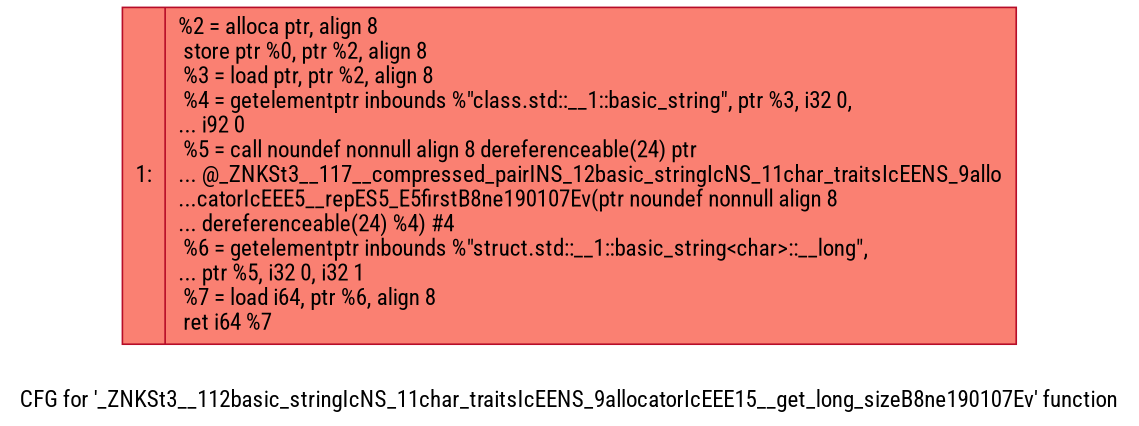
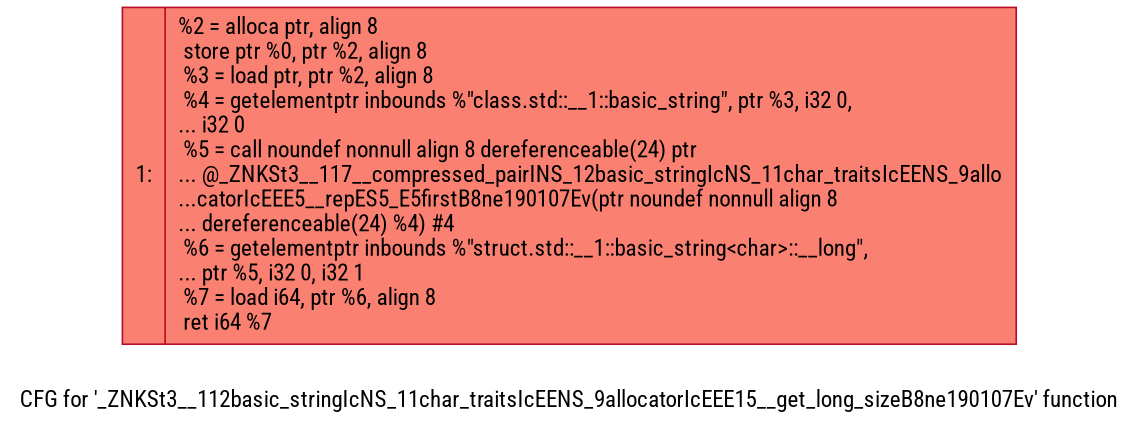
node "1:": text "... i92 0" -> "... i32 0"
